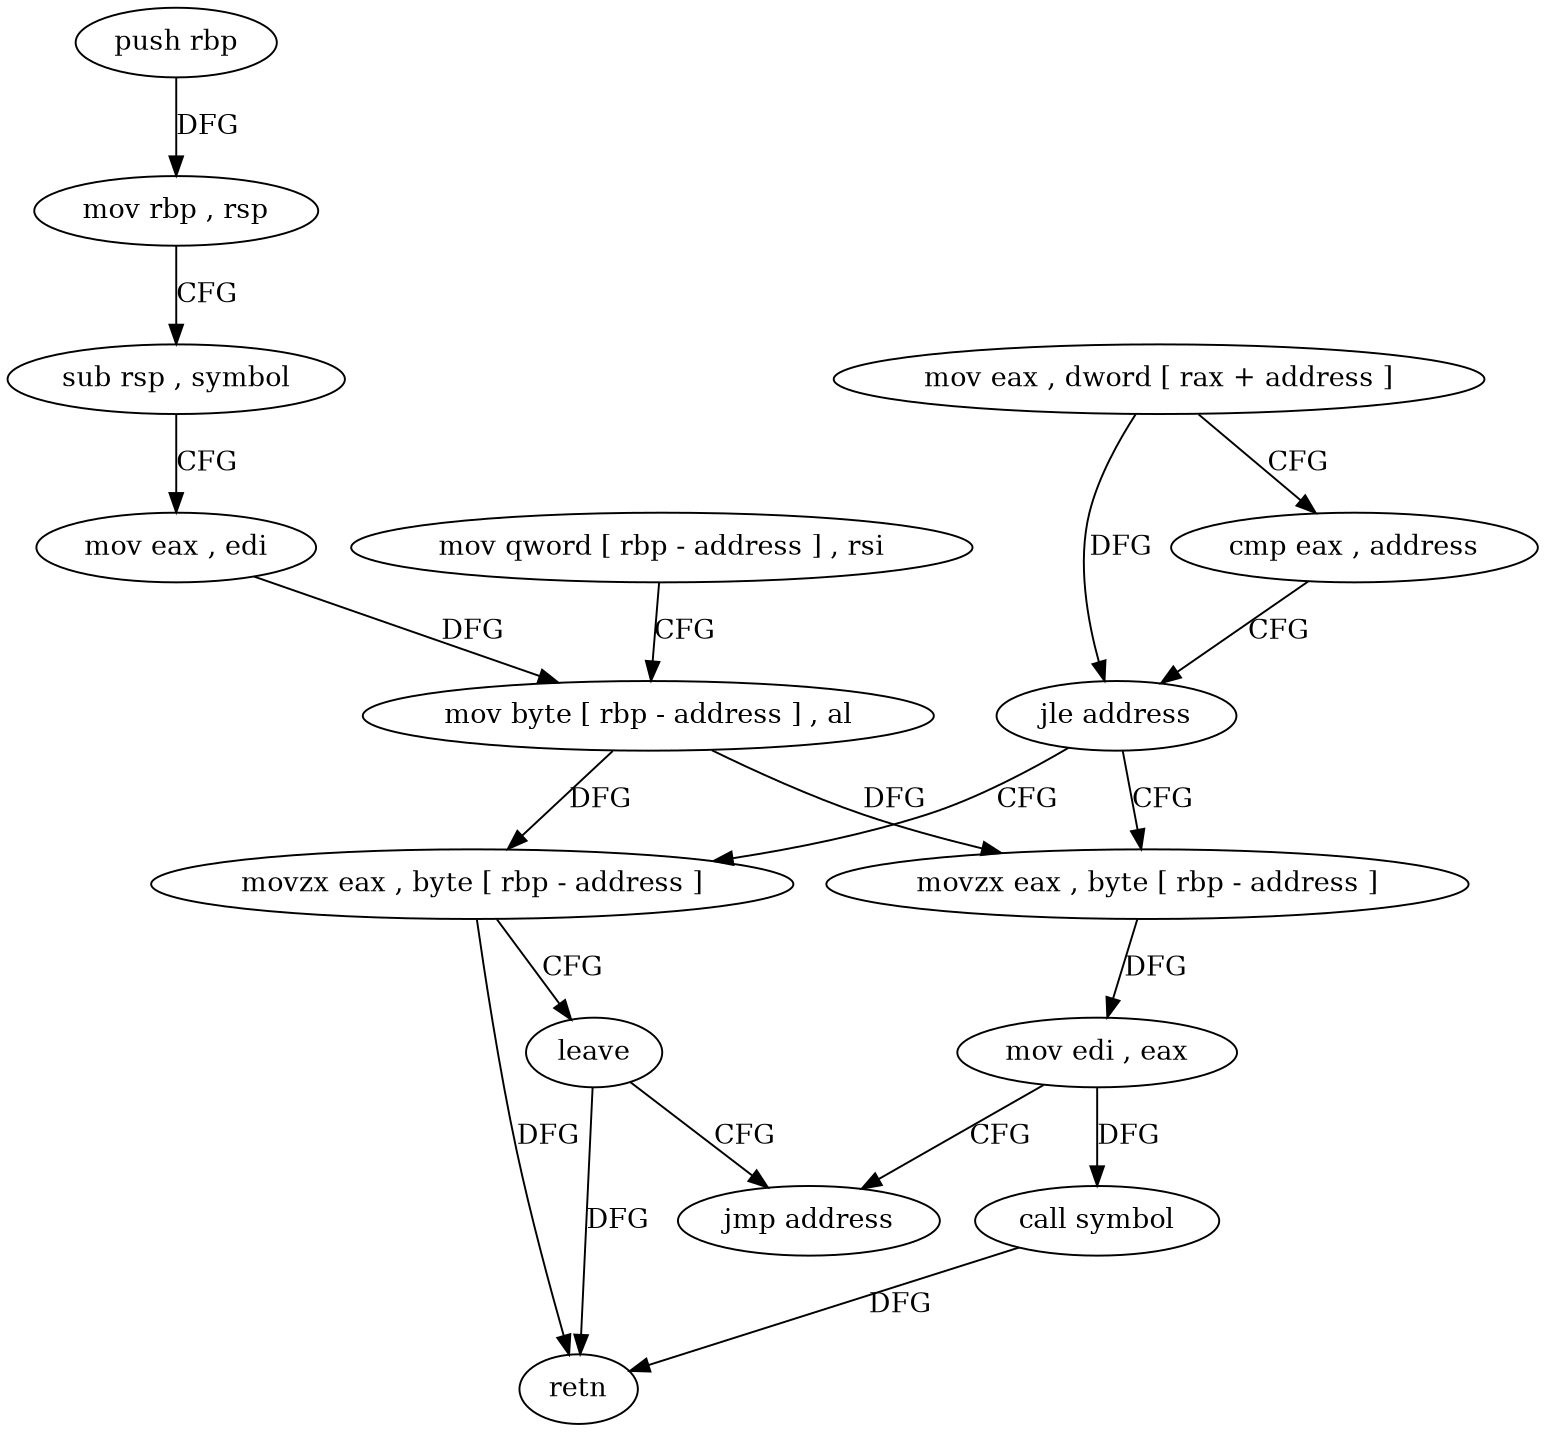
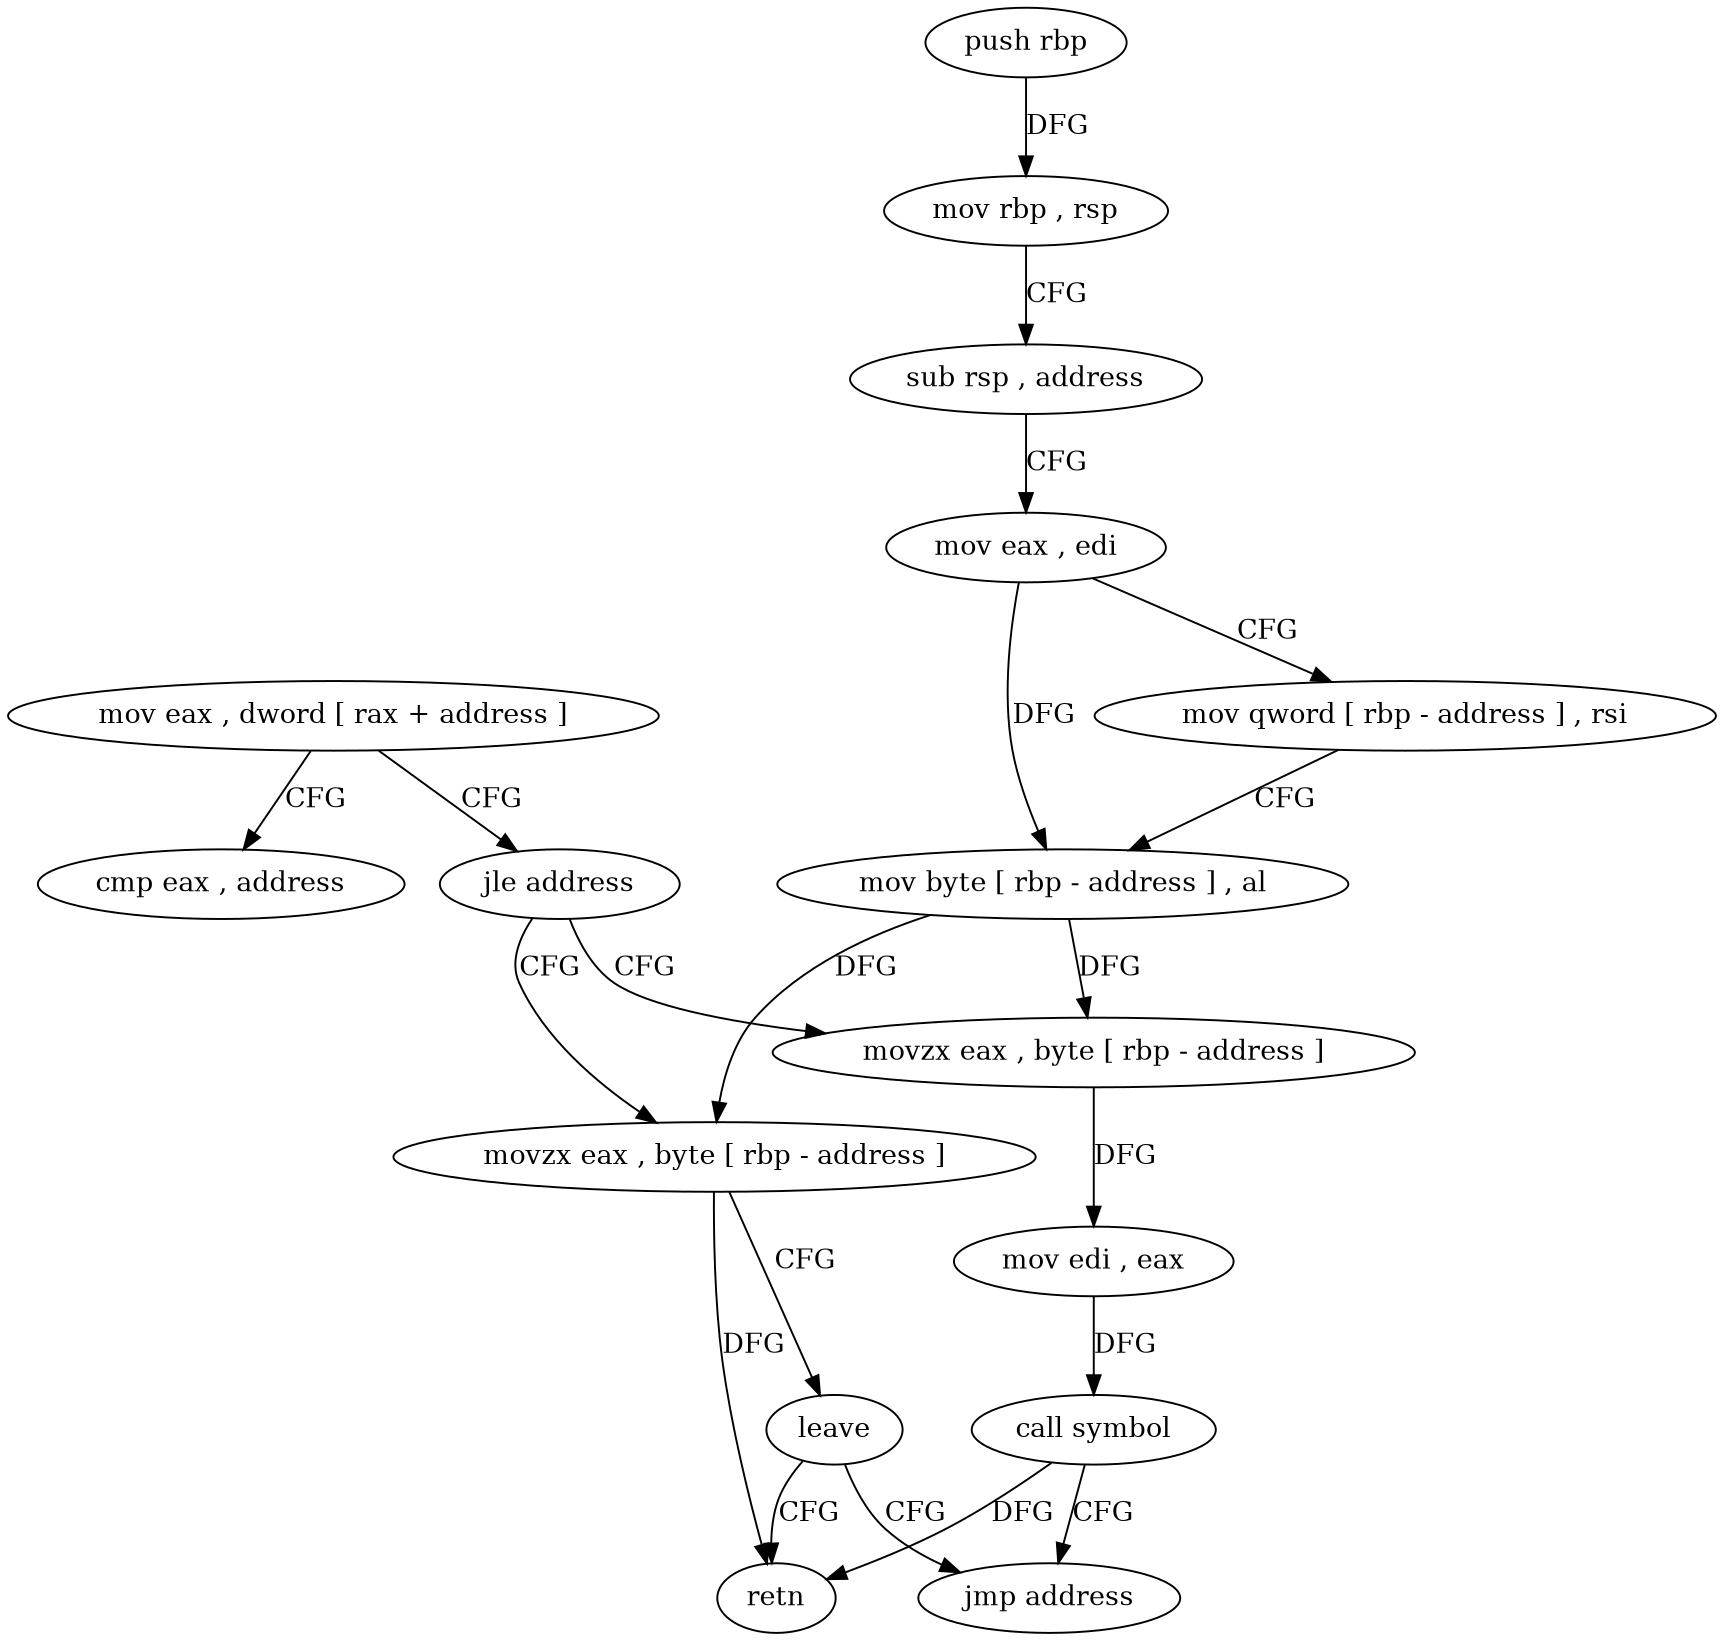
node "sub rsp , symbol": label "sub rsp , symbol" -> "sub rsp , address"
edge "mov eax , dword [ rax + address ]" -> "jle address": label "DFG" -> "CFG"
edge "mov eax , edi" -> "mov qword [ rbp - address ] , rsi": added, label "CFG"
edge "cmp eax , address" -> "jle address": removed, label "CFG"
edge "mov edi , eax" -> "jmp address": now "call symbol" -> "jmp address"
edge "leave" -> "retn": label "DFG" -> "CFG"
